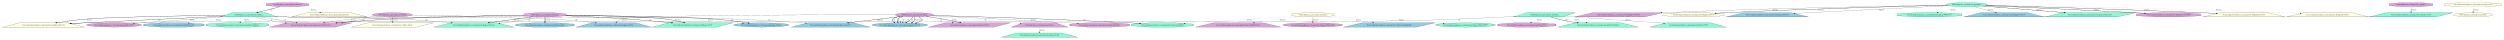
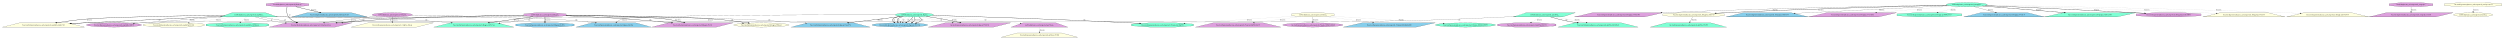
edge "rootNode@lacuna_cache/exported_36wpqb.js:," -> "FunctionExpression@lacuna_cache/exported_36wpqb.js:1594,1873": style bold -> dotted
edge "rootNode@lacuna_cache/exported_fxknln.js:," -> "rootNode@lacuna_cache/exported_mq84tf.js:,": now "rootNode@lacuna_cache/exported_fxknln.js:," -> "FunctionDeclaration@lacuna_cache/exported_vv1dq2.js:61,544"
edge "rootNode@lacuna_cache/exported_fxknln.js:," -> "FunctionExpression@lacuna_cache/exported_fxknln.js:10,525": style dotted -> bold
node "FunctionExpression@lacuna_cache/exported_fxknln.js:10,525": fillcolor lightyellow -> skyblue
node "rootNode@lacuna_cache/exported_tilges.js:,": fillcolor plum -> aquamarine
node "FunctionExpression@lacuna_cache/exported_36wpqb.js:473,14656": added
node "FunctionExpression@lacuna_cache/exported_w1epof.js:115,489": fillcolor aquamarine -> plum
edge "rootNode@lacuna_cache/exported_cache09.js:," -> "FunctionExpression@lacuna_cache/exported_oijz09.js:170,257": now "FunctionExpression@lacuna_cache/exported_36wpqb.js:59,14767" -> "FunctionExpression@lacuna_cache/exported_oijz09.js:170,257"
node "FunctionDeclaration@lacuna_cache/exported_mq84tf.js:35,1106": fillcolor skyblue -> lightyellow
node "FunctionDeclaration@lacuna_cache/exported_ildugy.js:35,376": fillcolor aquamarine -> plum
node "FunctionDeclaration@lacuna_cache/exported_ildugy.js:390,1461": fillcolor skyblue -> lightyellow
node "FunctionExpression@lacuna_cache/exported_tilges.js:1102,3561": removed
node "FunctionExpression@lacuna_cache/exported_q672os.js:59,583": fillcolor aquamarine -> lightyellow
